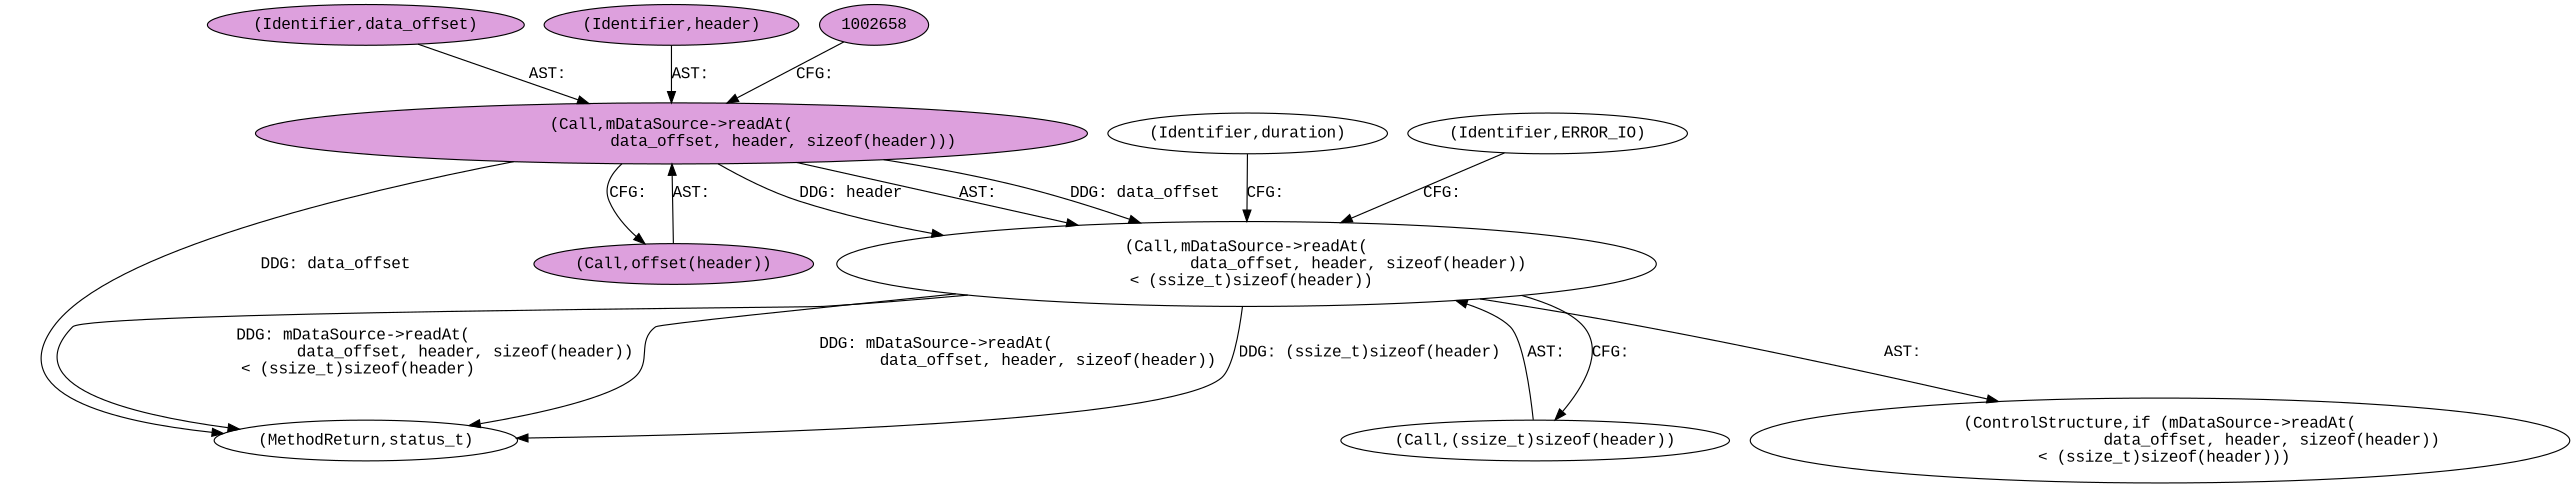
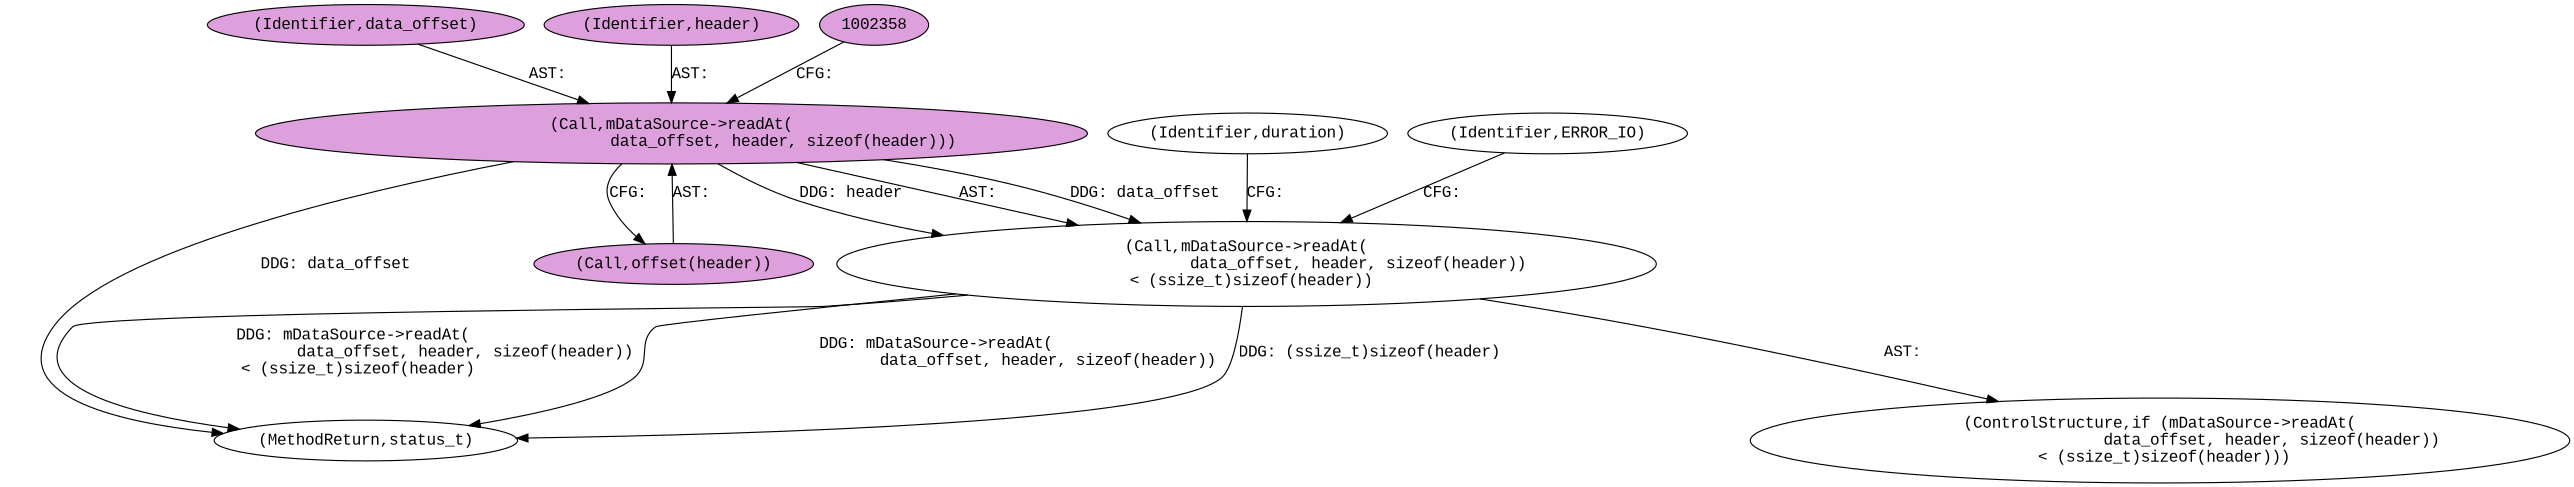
node "1002658": label "1002658" -> "1002358"
node "(Call,(ssize_t)sizeof(header))": removed
